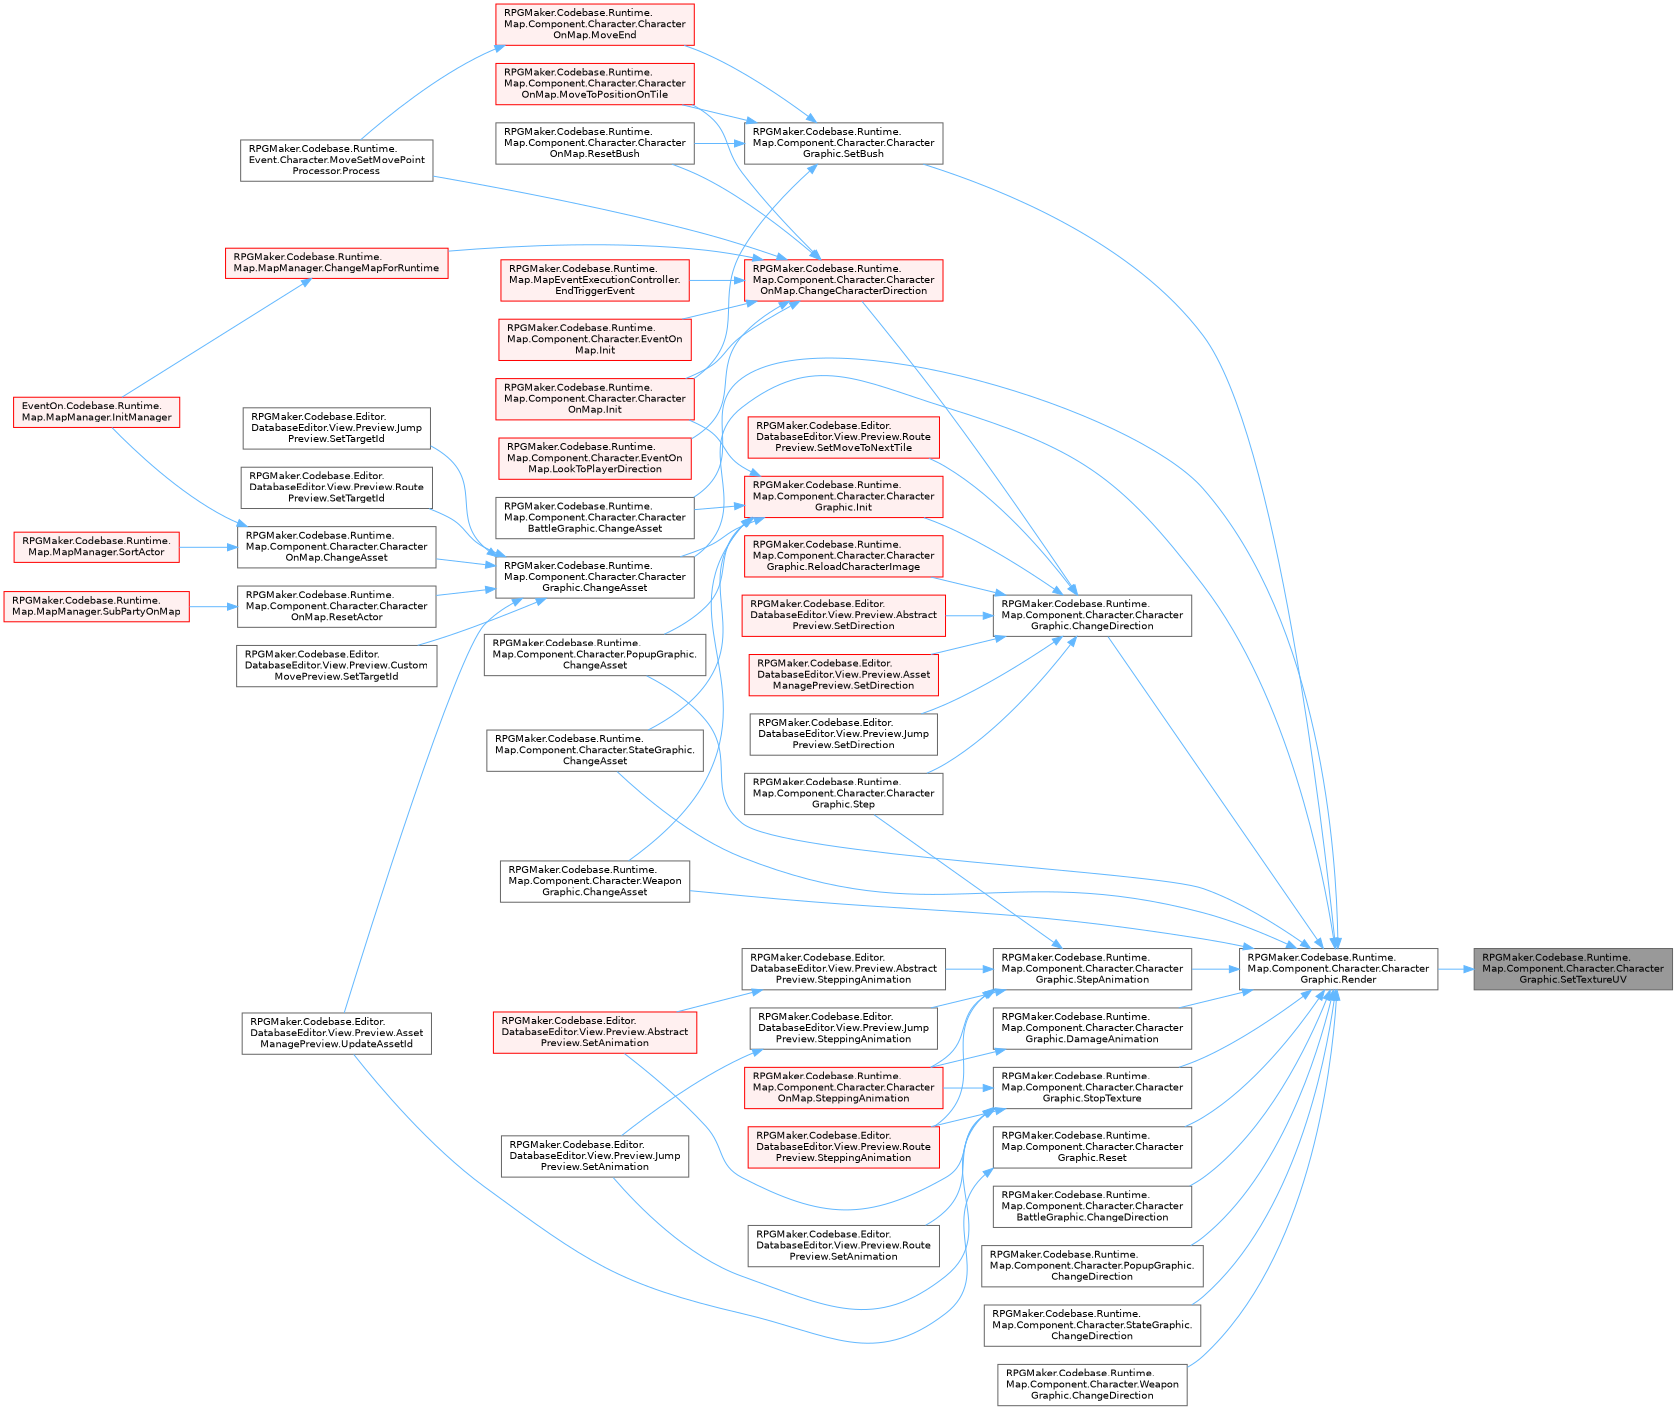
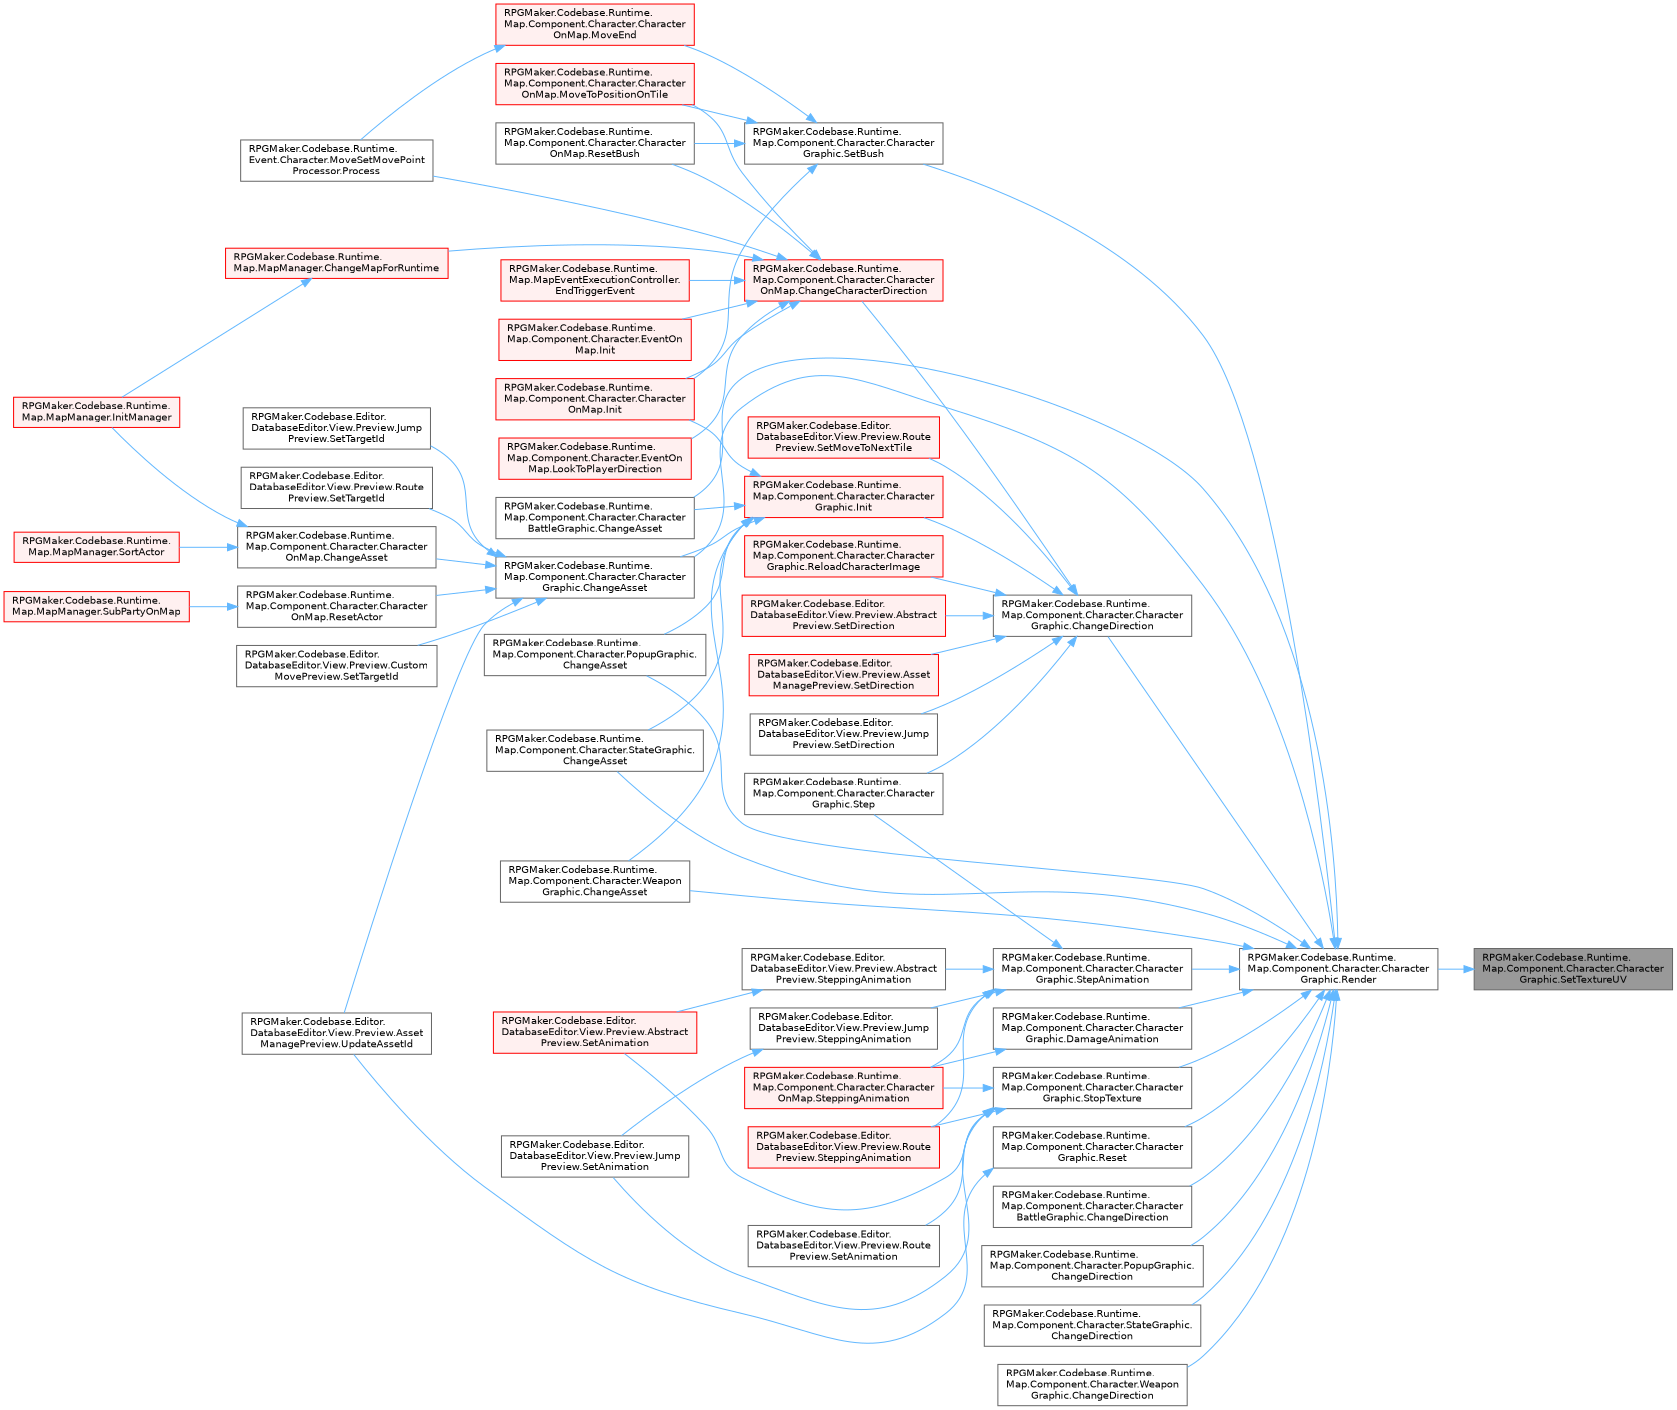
node "EventOn.Codebase.Runtime. Map.MapManager.InitManager": label "EventOn.Codebase.Runtime. Map.MapManager.InitManager" -> "RPGMaker.Codebase.Runtime. Map.MapManager.InitManager"
